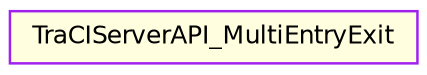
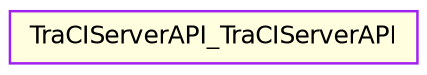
node "TraCIServerAPI_MultiEntryExit": label "TraCIServerAPI_MultiEntryExit" -> "TraCIServerAPI_TraCIServerAPI"
